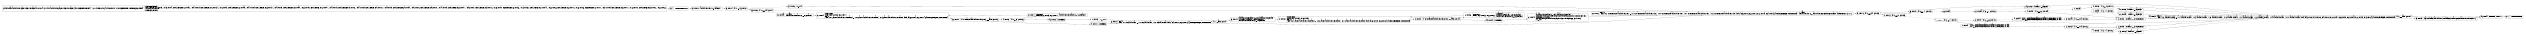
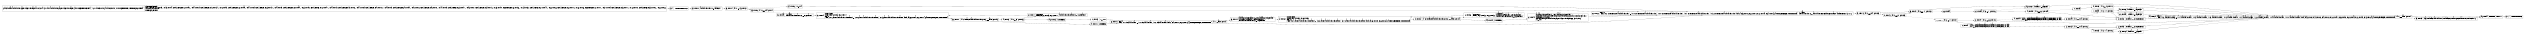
edge "91: 0x00c0" -> "92: 0x00c2": now "81: 0x00ab" -> "92: 0x00c2"
